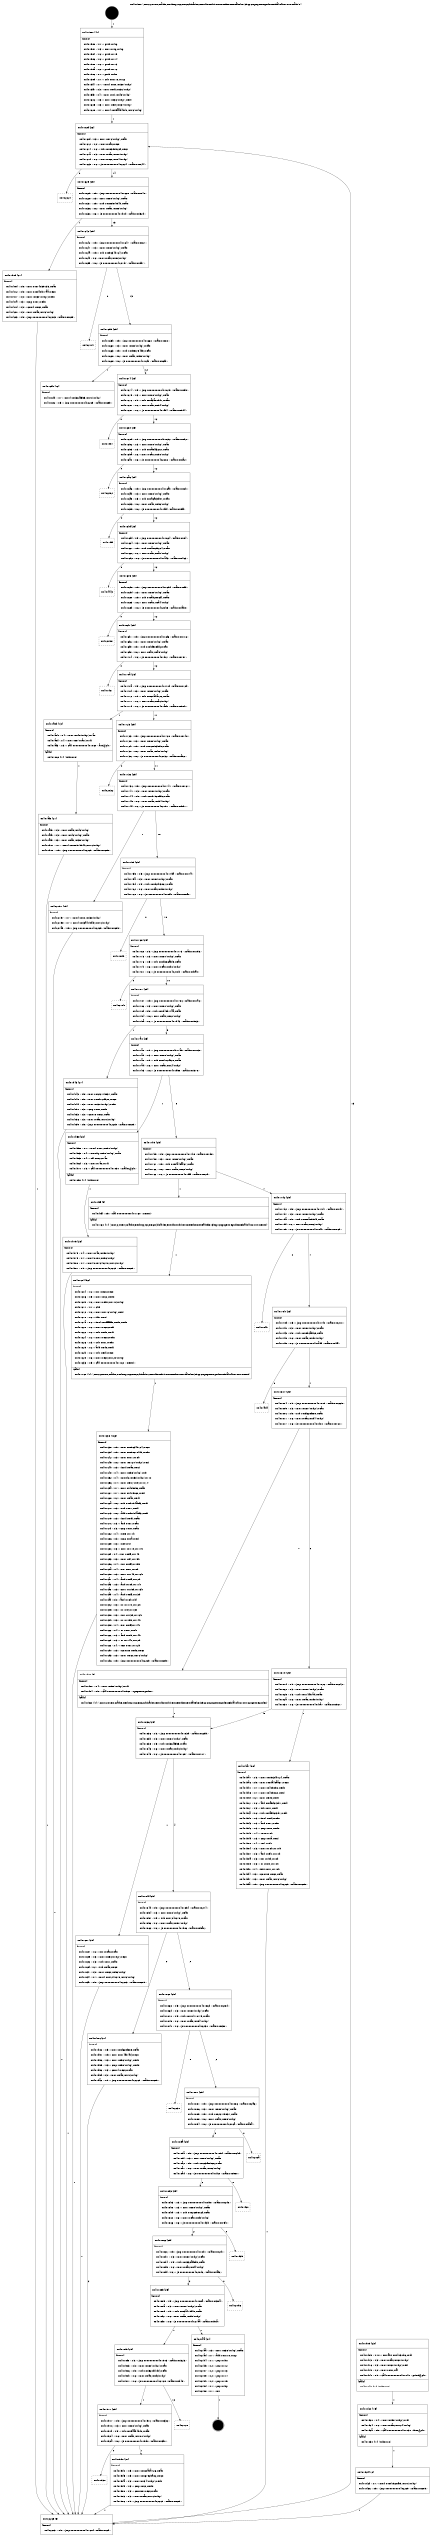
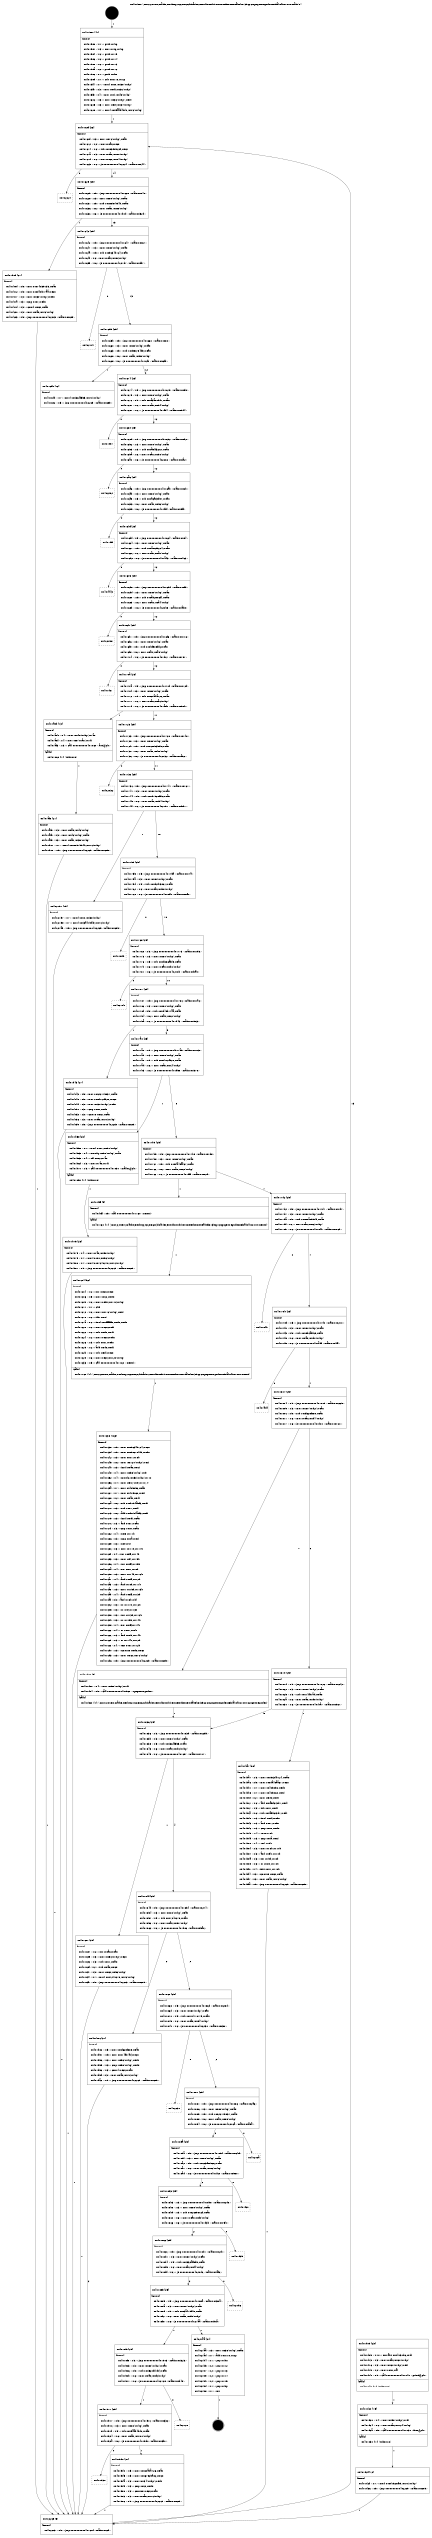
edge "0x4018fe [25]" -> "0x40212e": label " 12" -> " 0"
